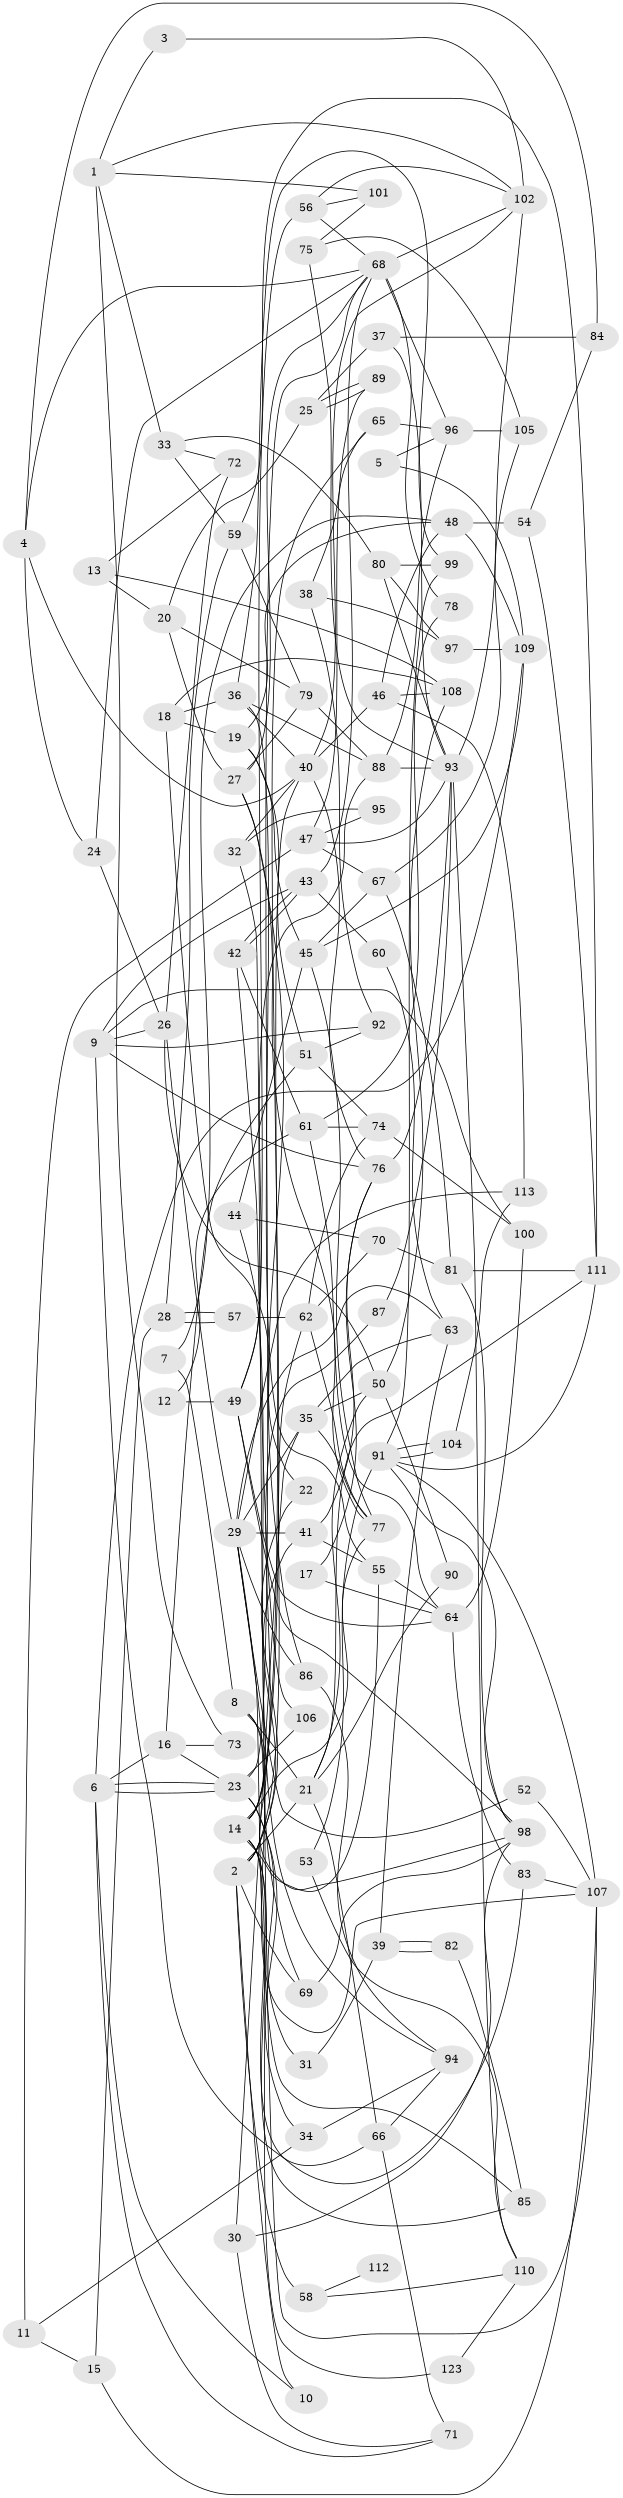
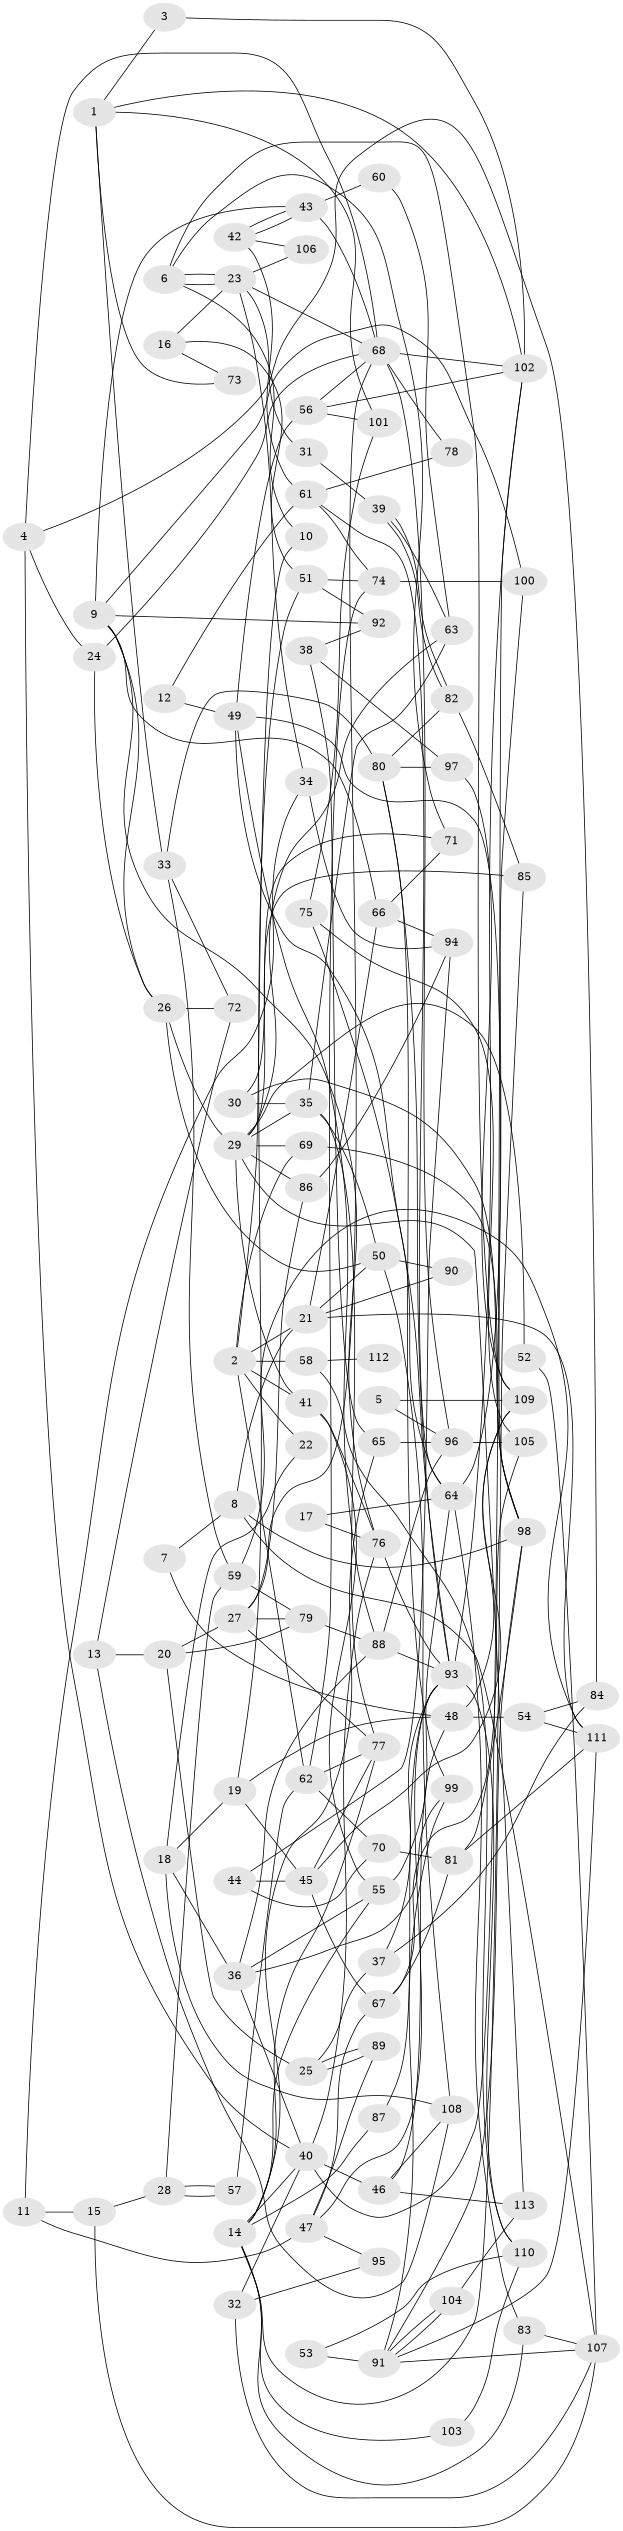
edge "82" -- "80": added
edge "16" -- "6": removed
node "123": label "123" -> "103"
